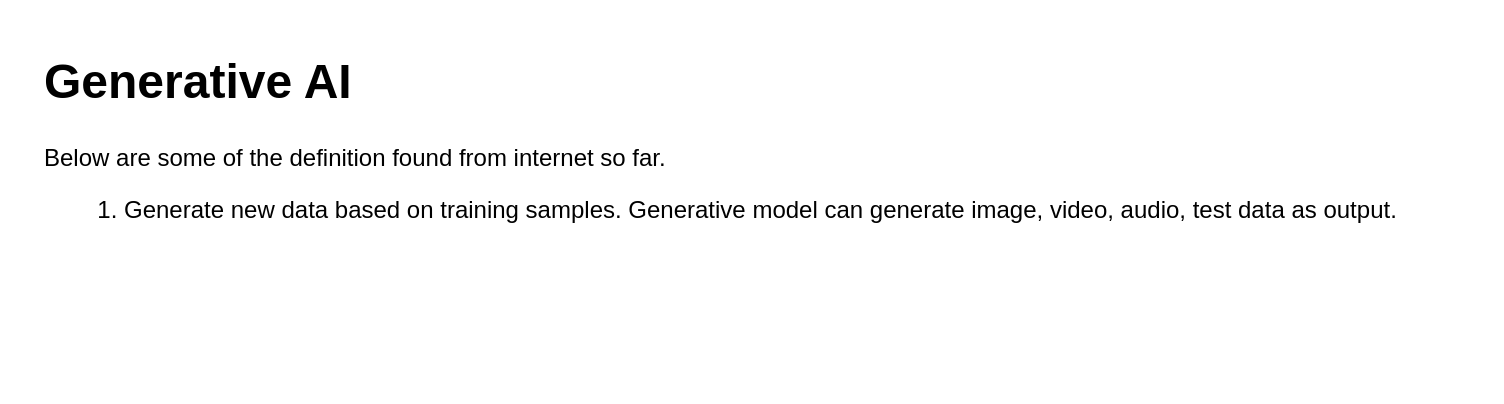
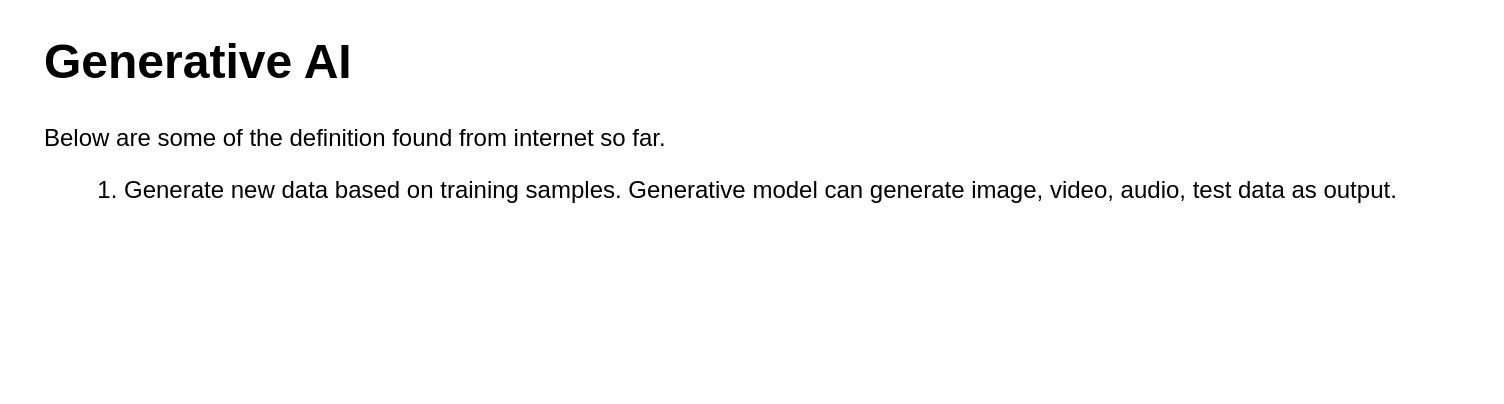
node "Generative AI Below are some of the definition found from internet so far. Generate new data based on training samples. Generative model can generate image, video, audio, test data as output.": moved (751, 201) -> (751, 181)
